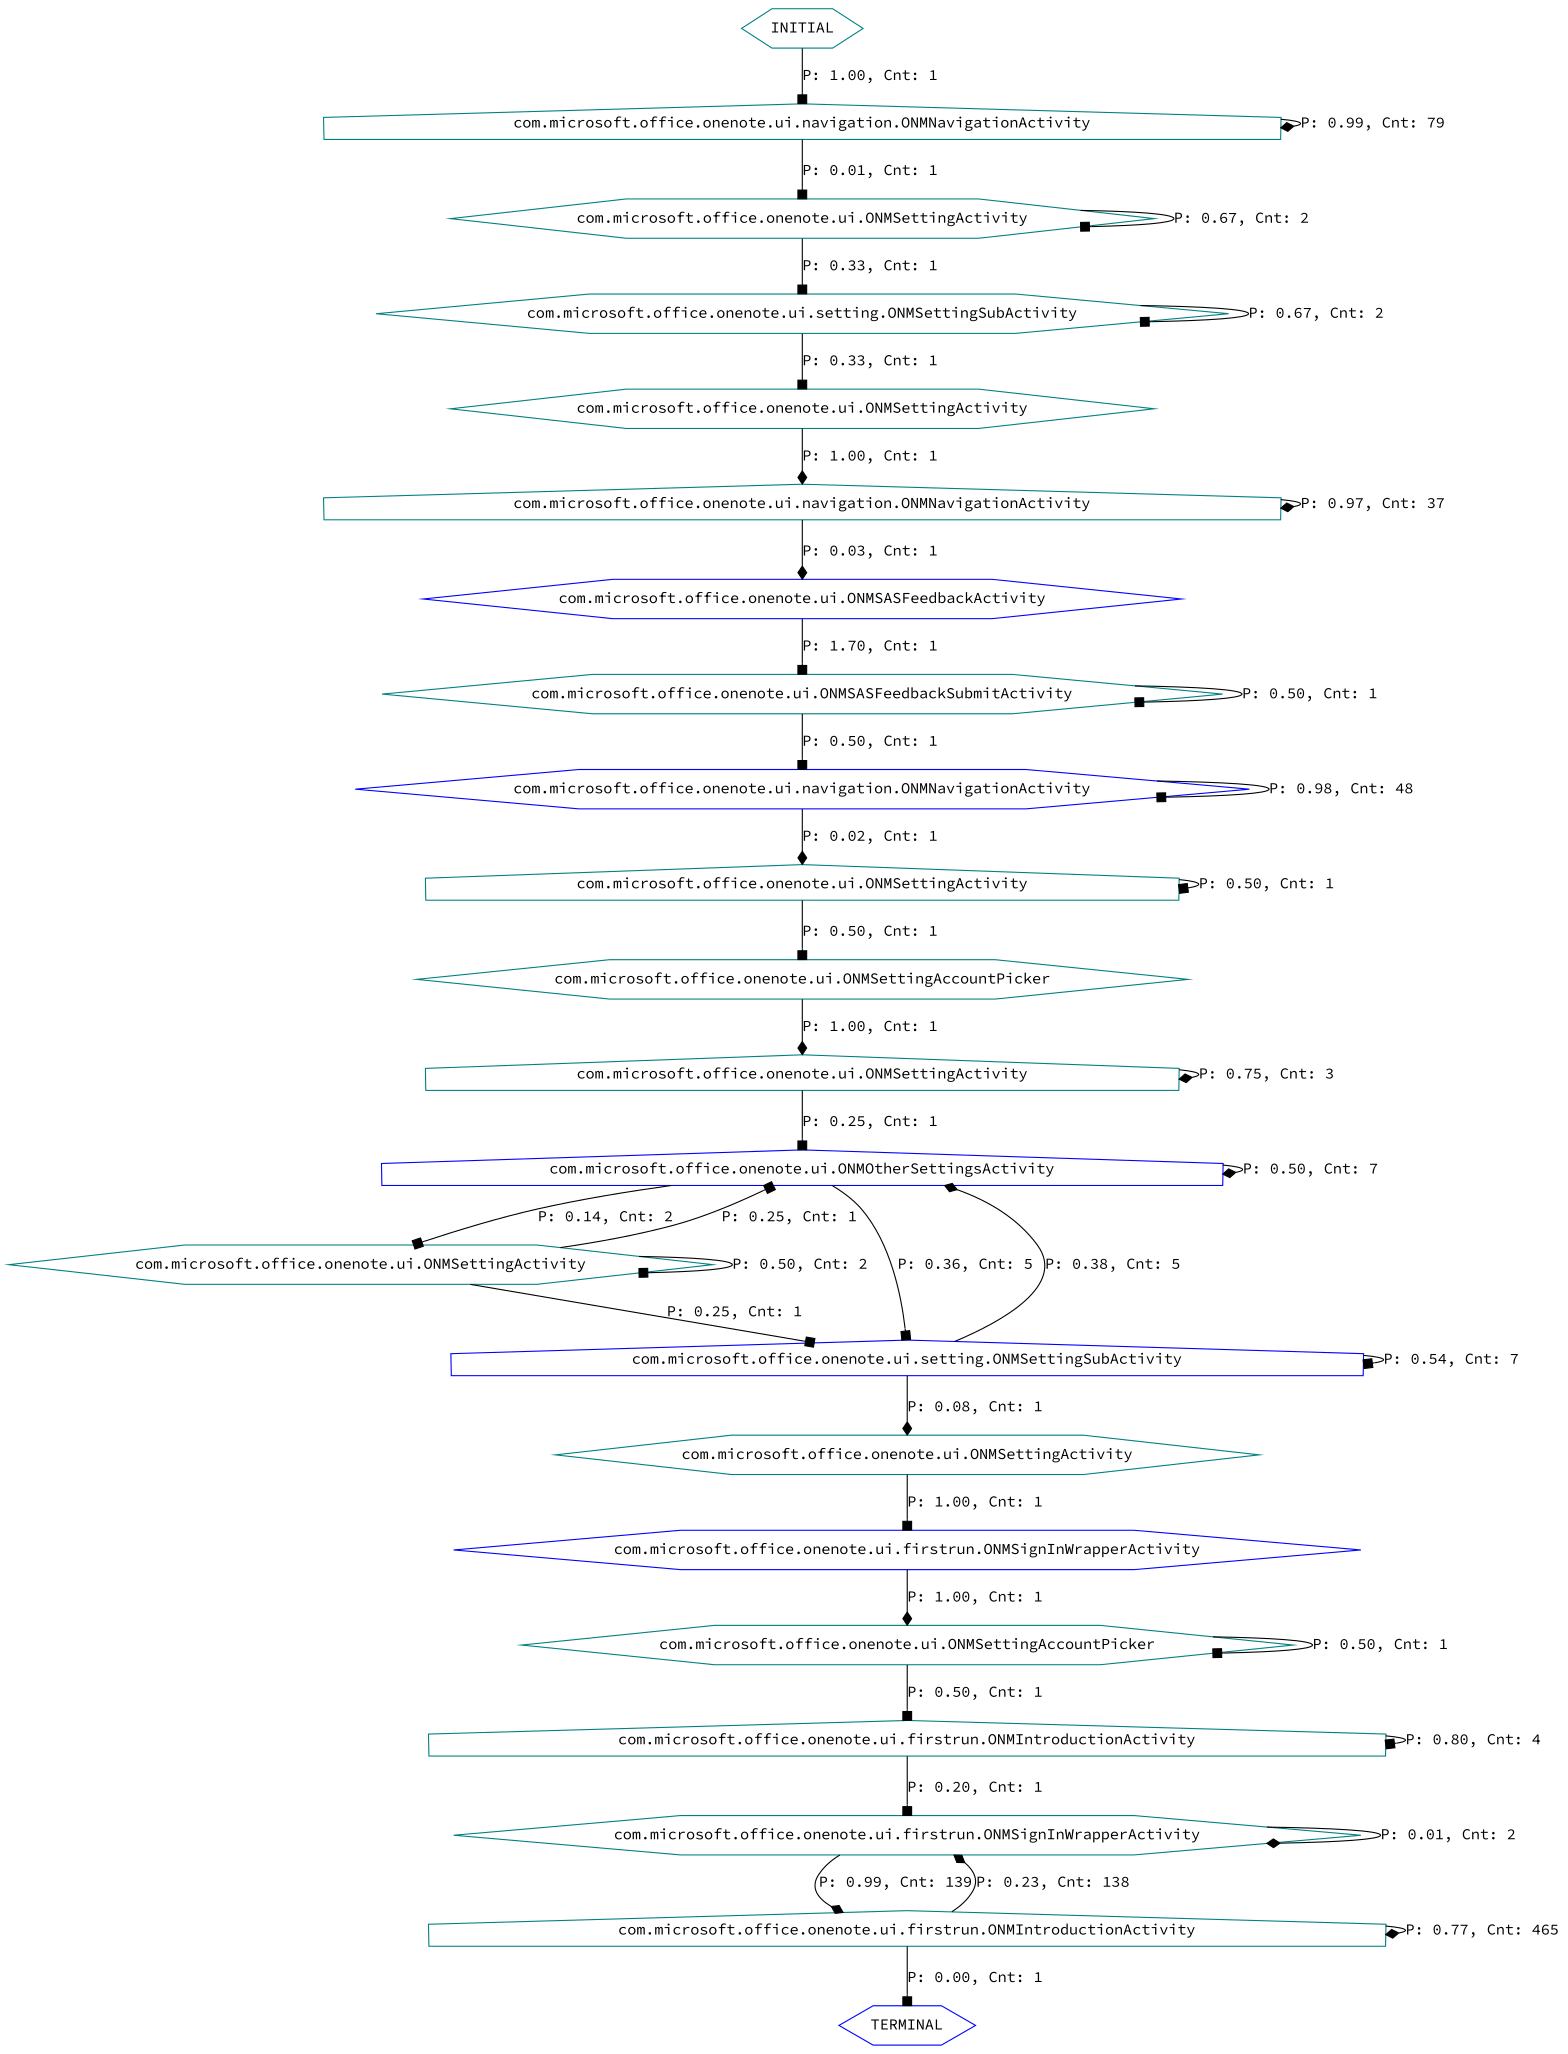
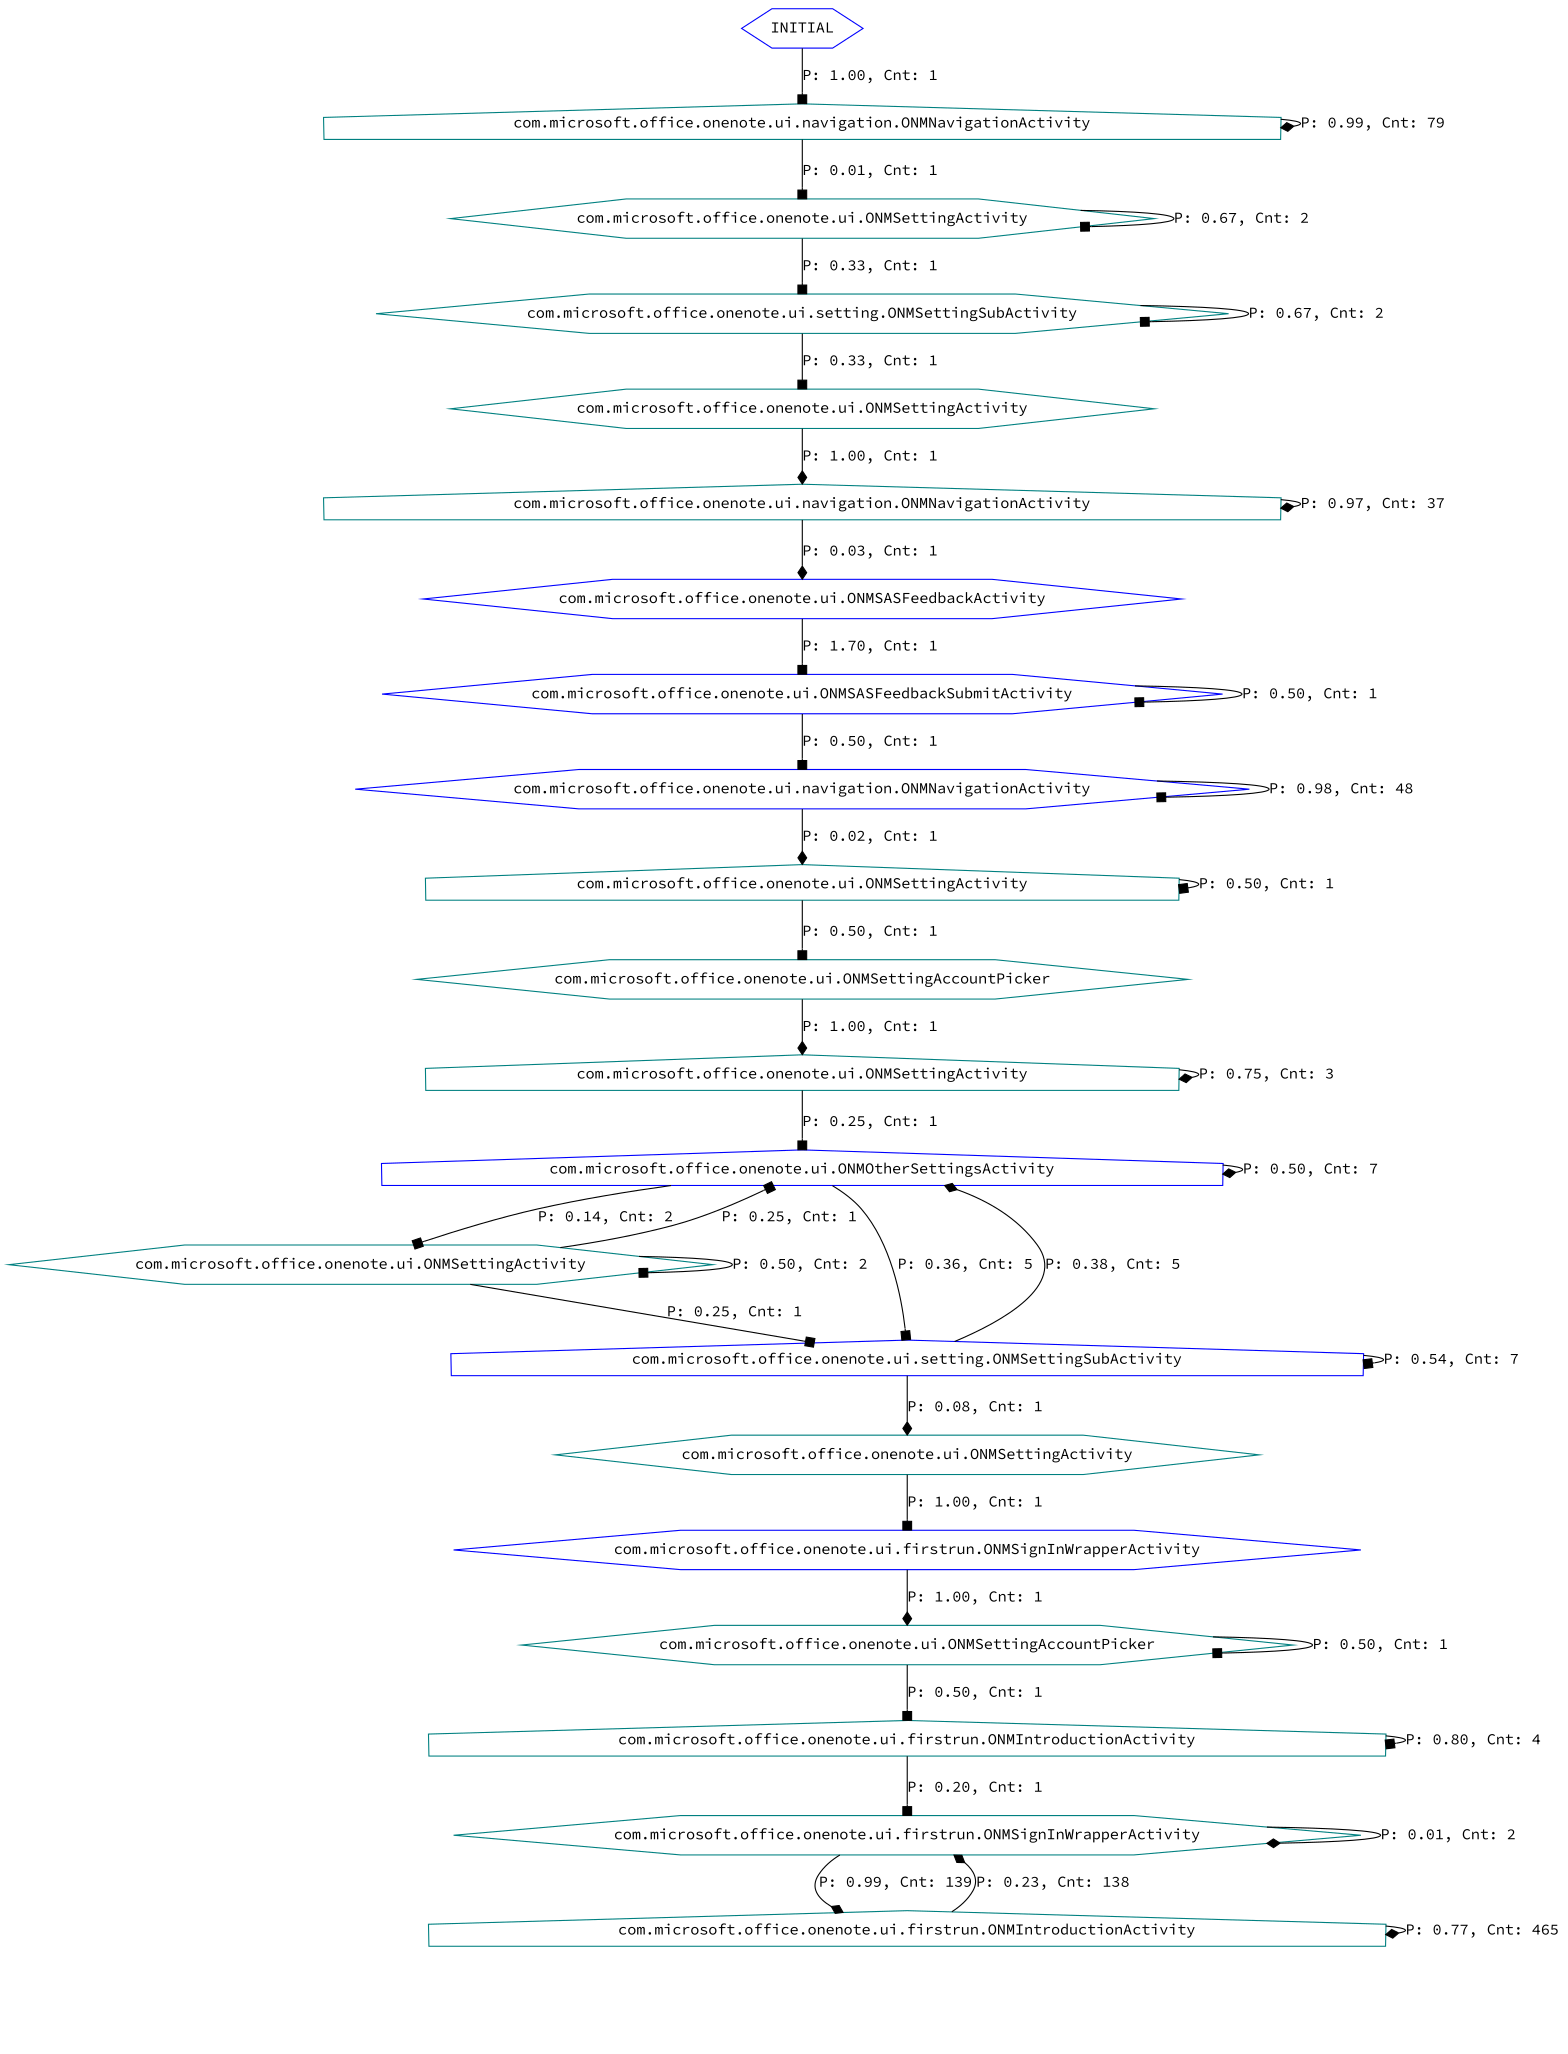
node "INITIAL": color teal -> blue
node "com.microsoft.office.onenote.ui.ONMSASFeedbackSubmitActivity": color teal -> blue
node "TERMINAL": removed
